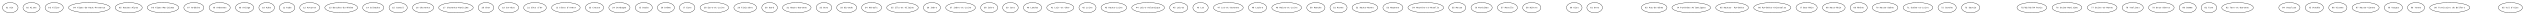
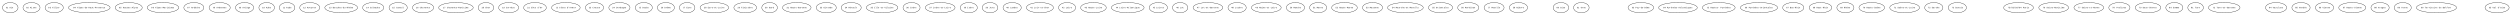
node "32 Gers": removed
node "55 Meuse": label "55 Meuse" -> "55 Orientales"
